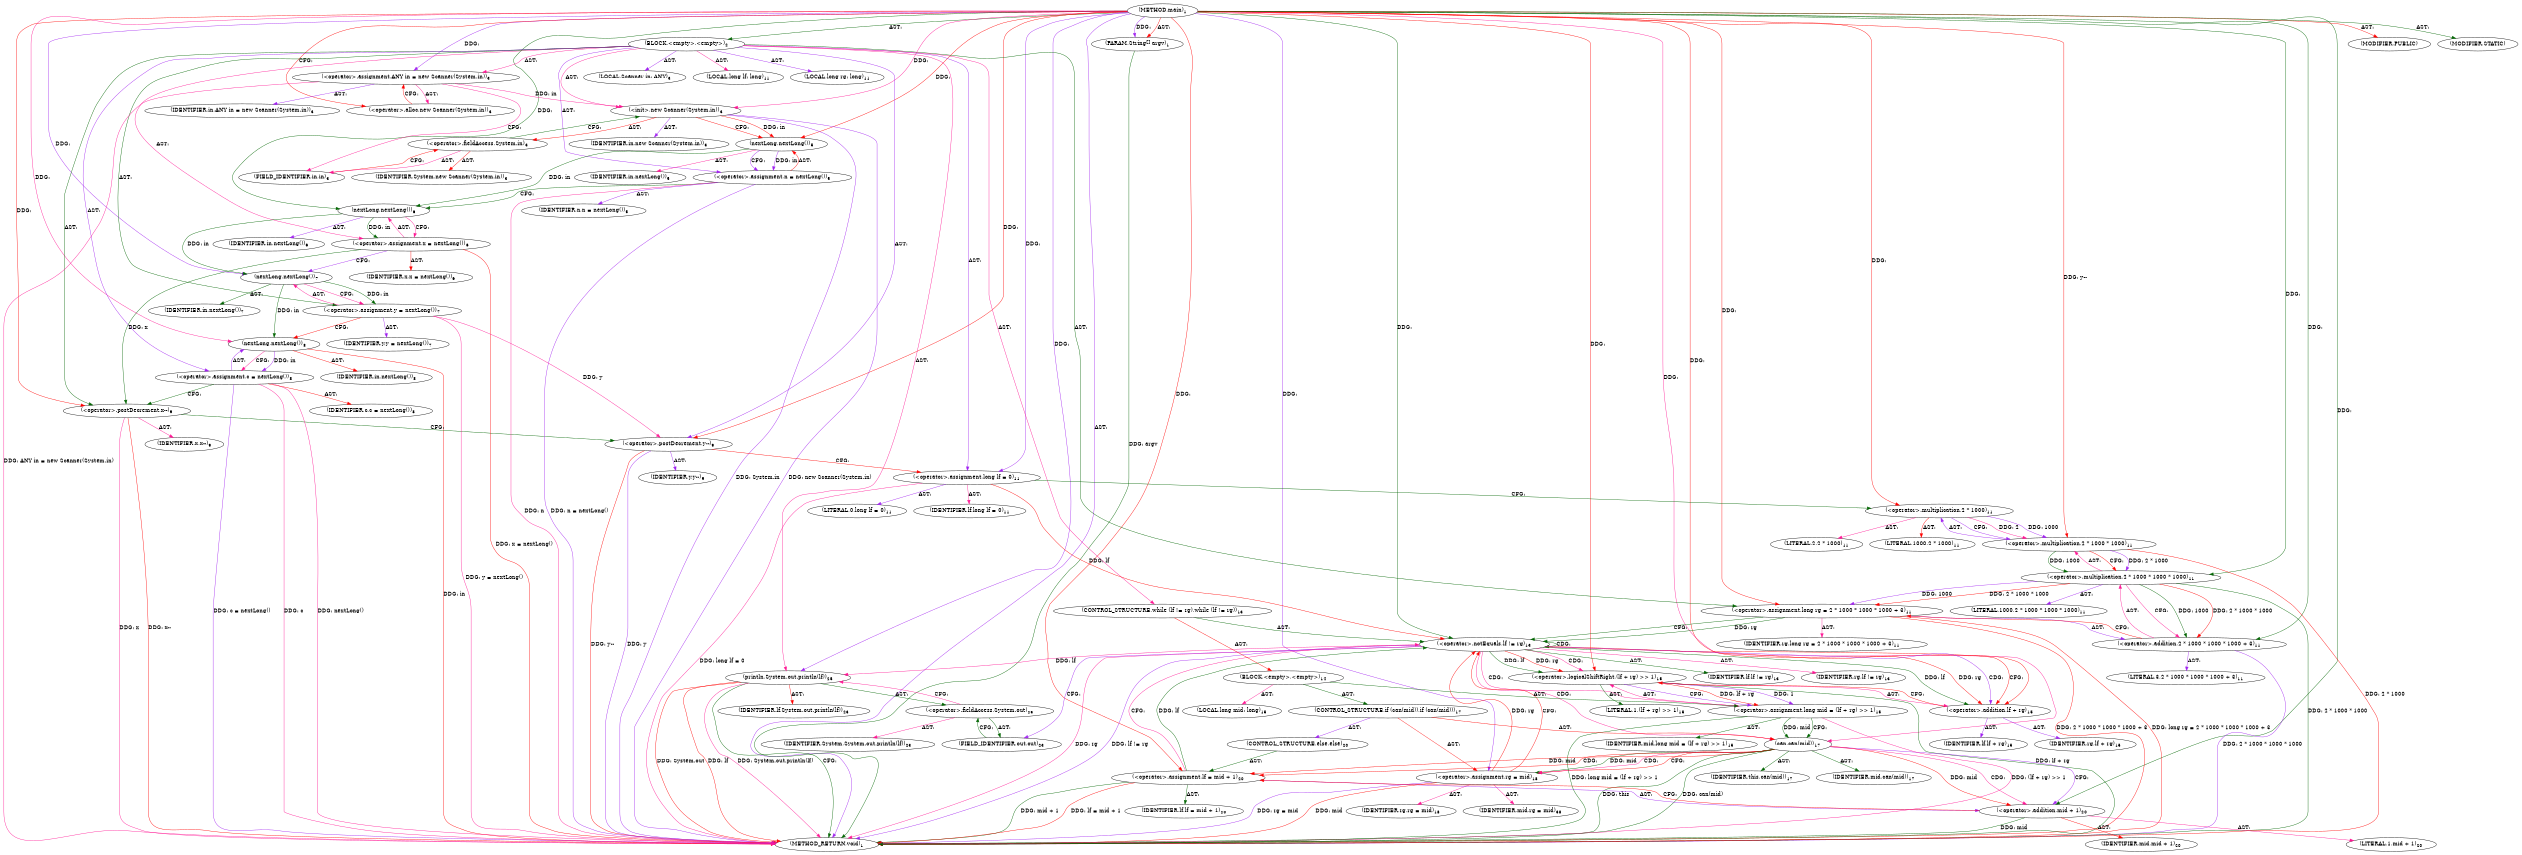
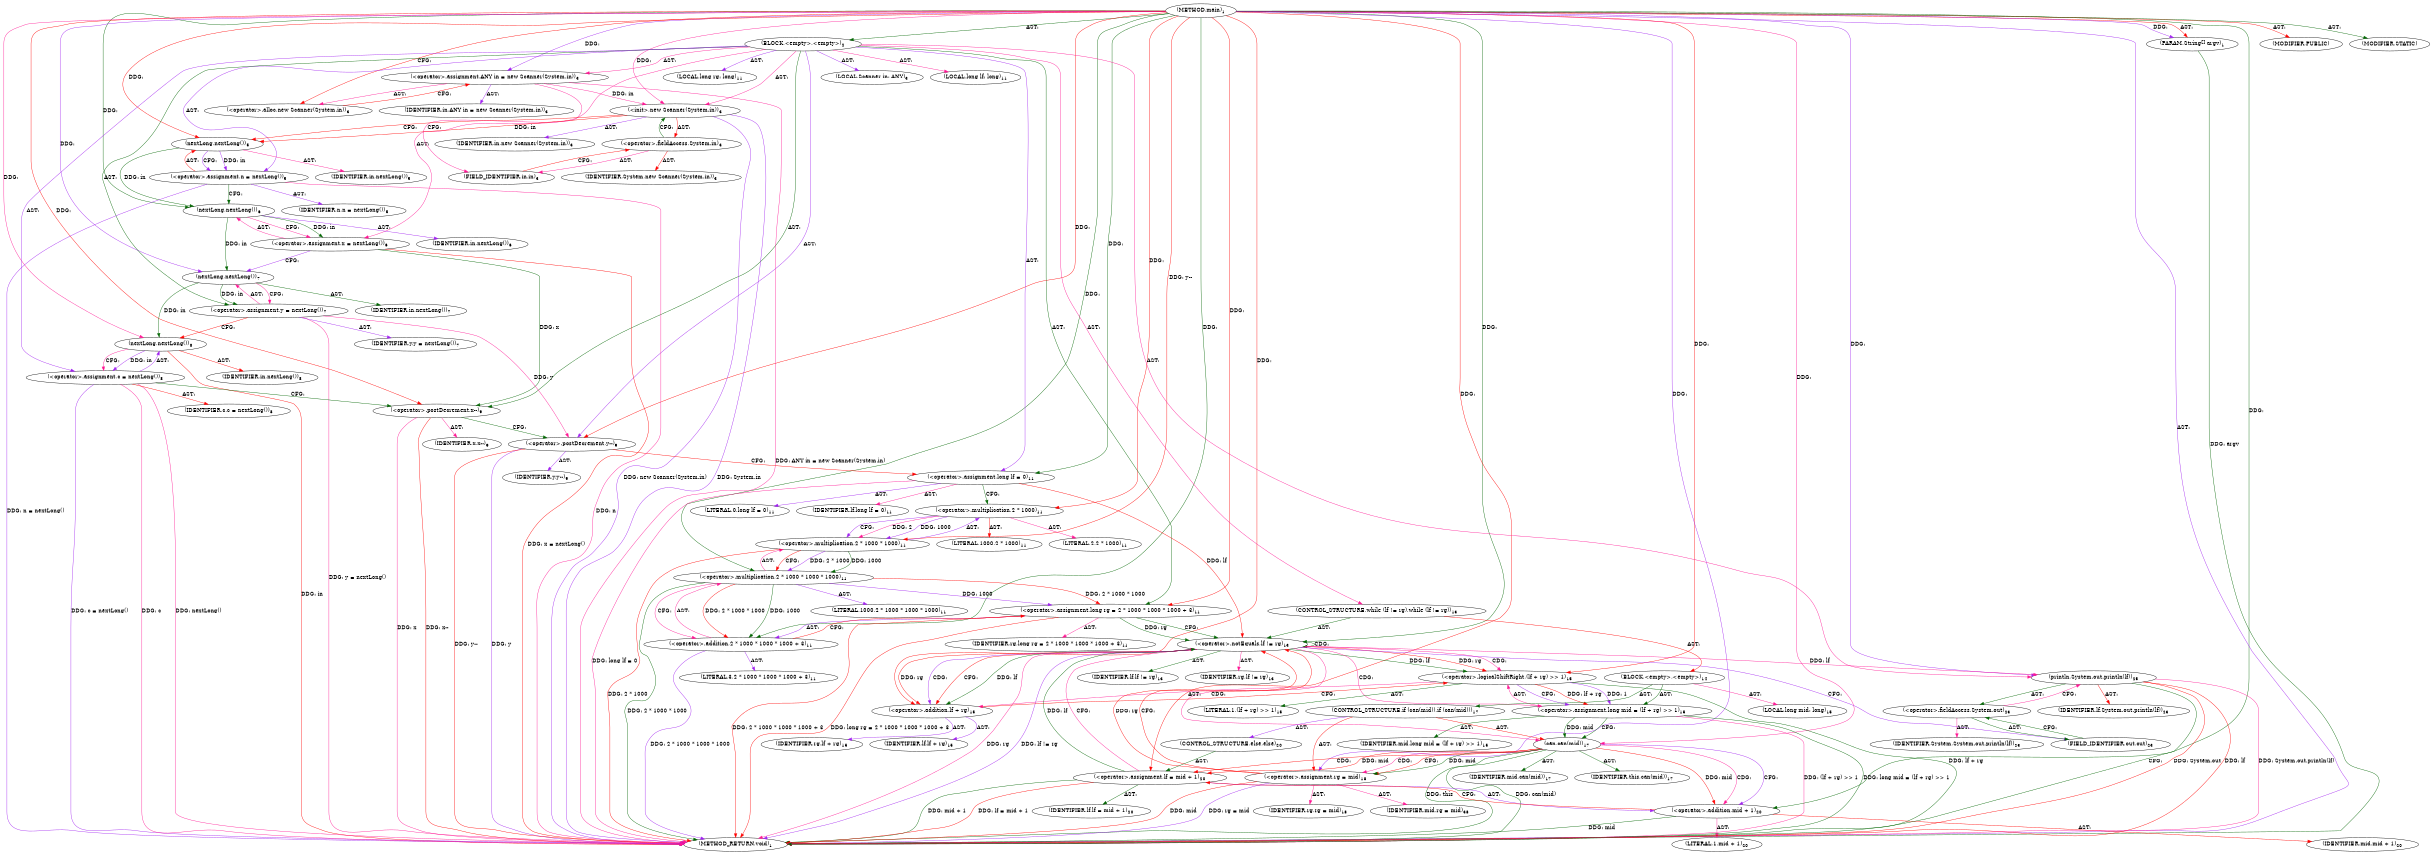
edge "(METHOD,main)" -> "(<operator>.assignment,long lf = 0)": color purple -> darkgreen
node "(IDENTIFIER,x,x = nextLong())": removed
